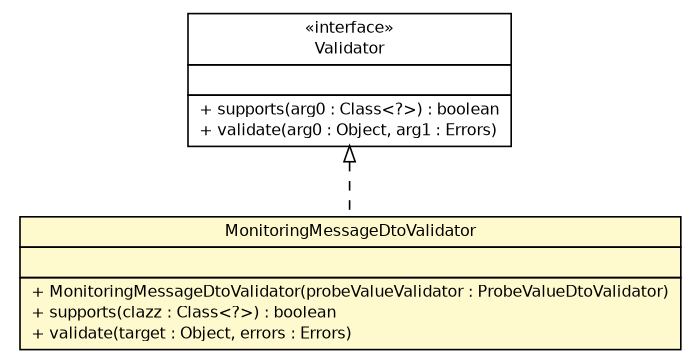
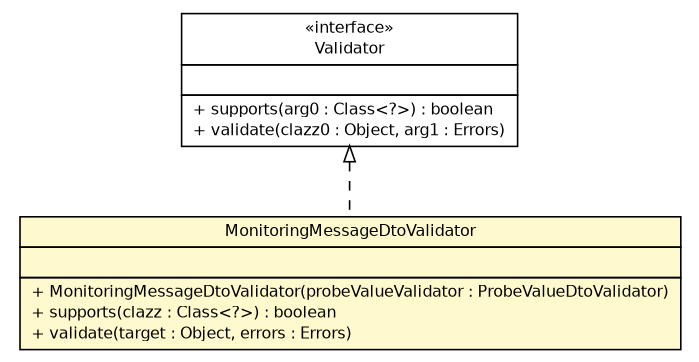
node "Validator": text "+ validate(arg0 : Object, arg1 : Errors)" -> "+ validate(clazz0 : Object, arg1 : Errors)"
